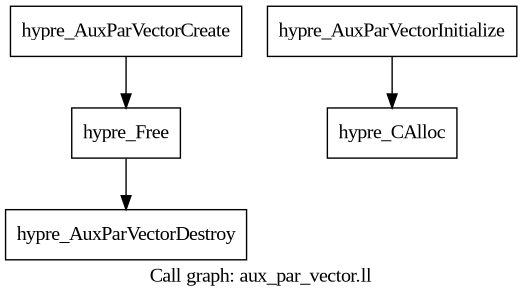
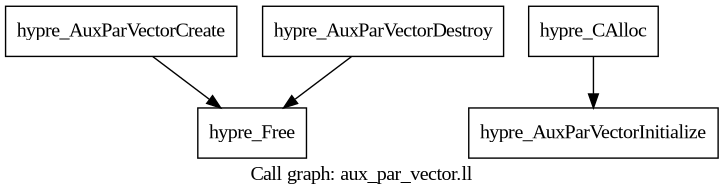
edge "hypre_AuxParVectorInitialize" -> "hypre_CAlloc": reversed
edge "hypre_Free" -> "hypre_AuxParVectorDestroy": reversed
